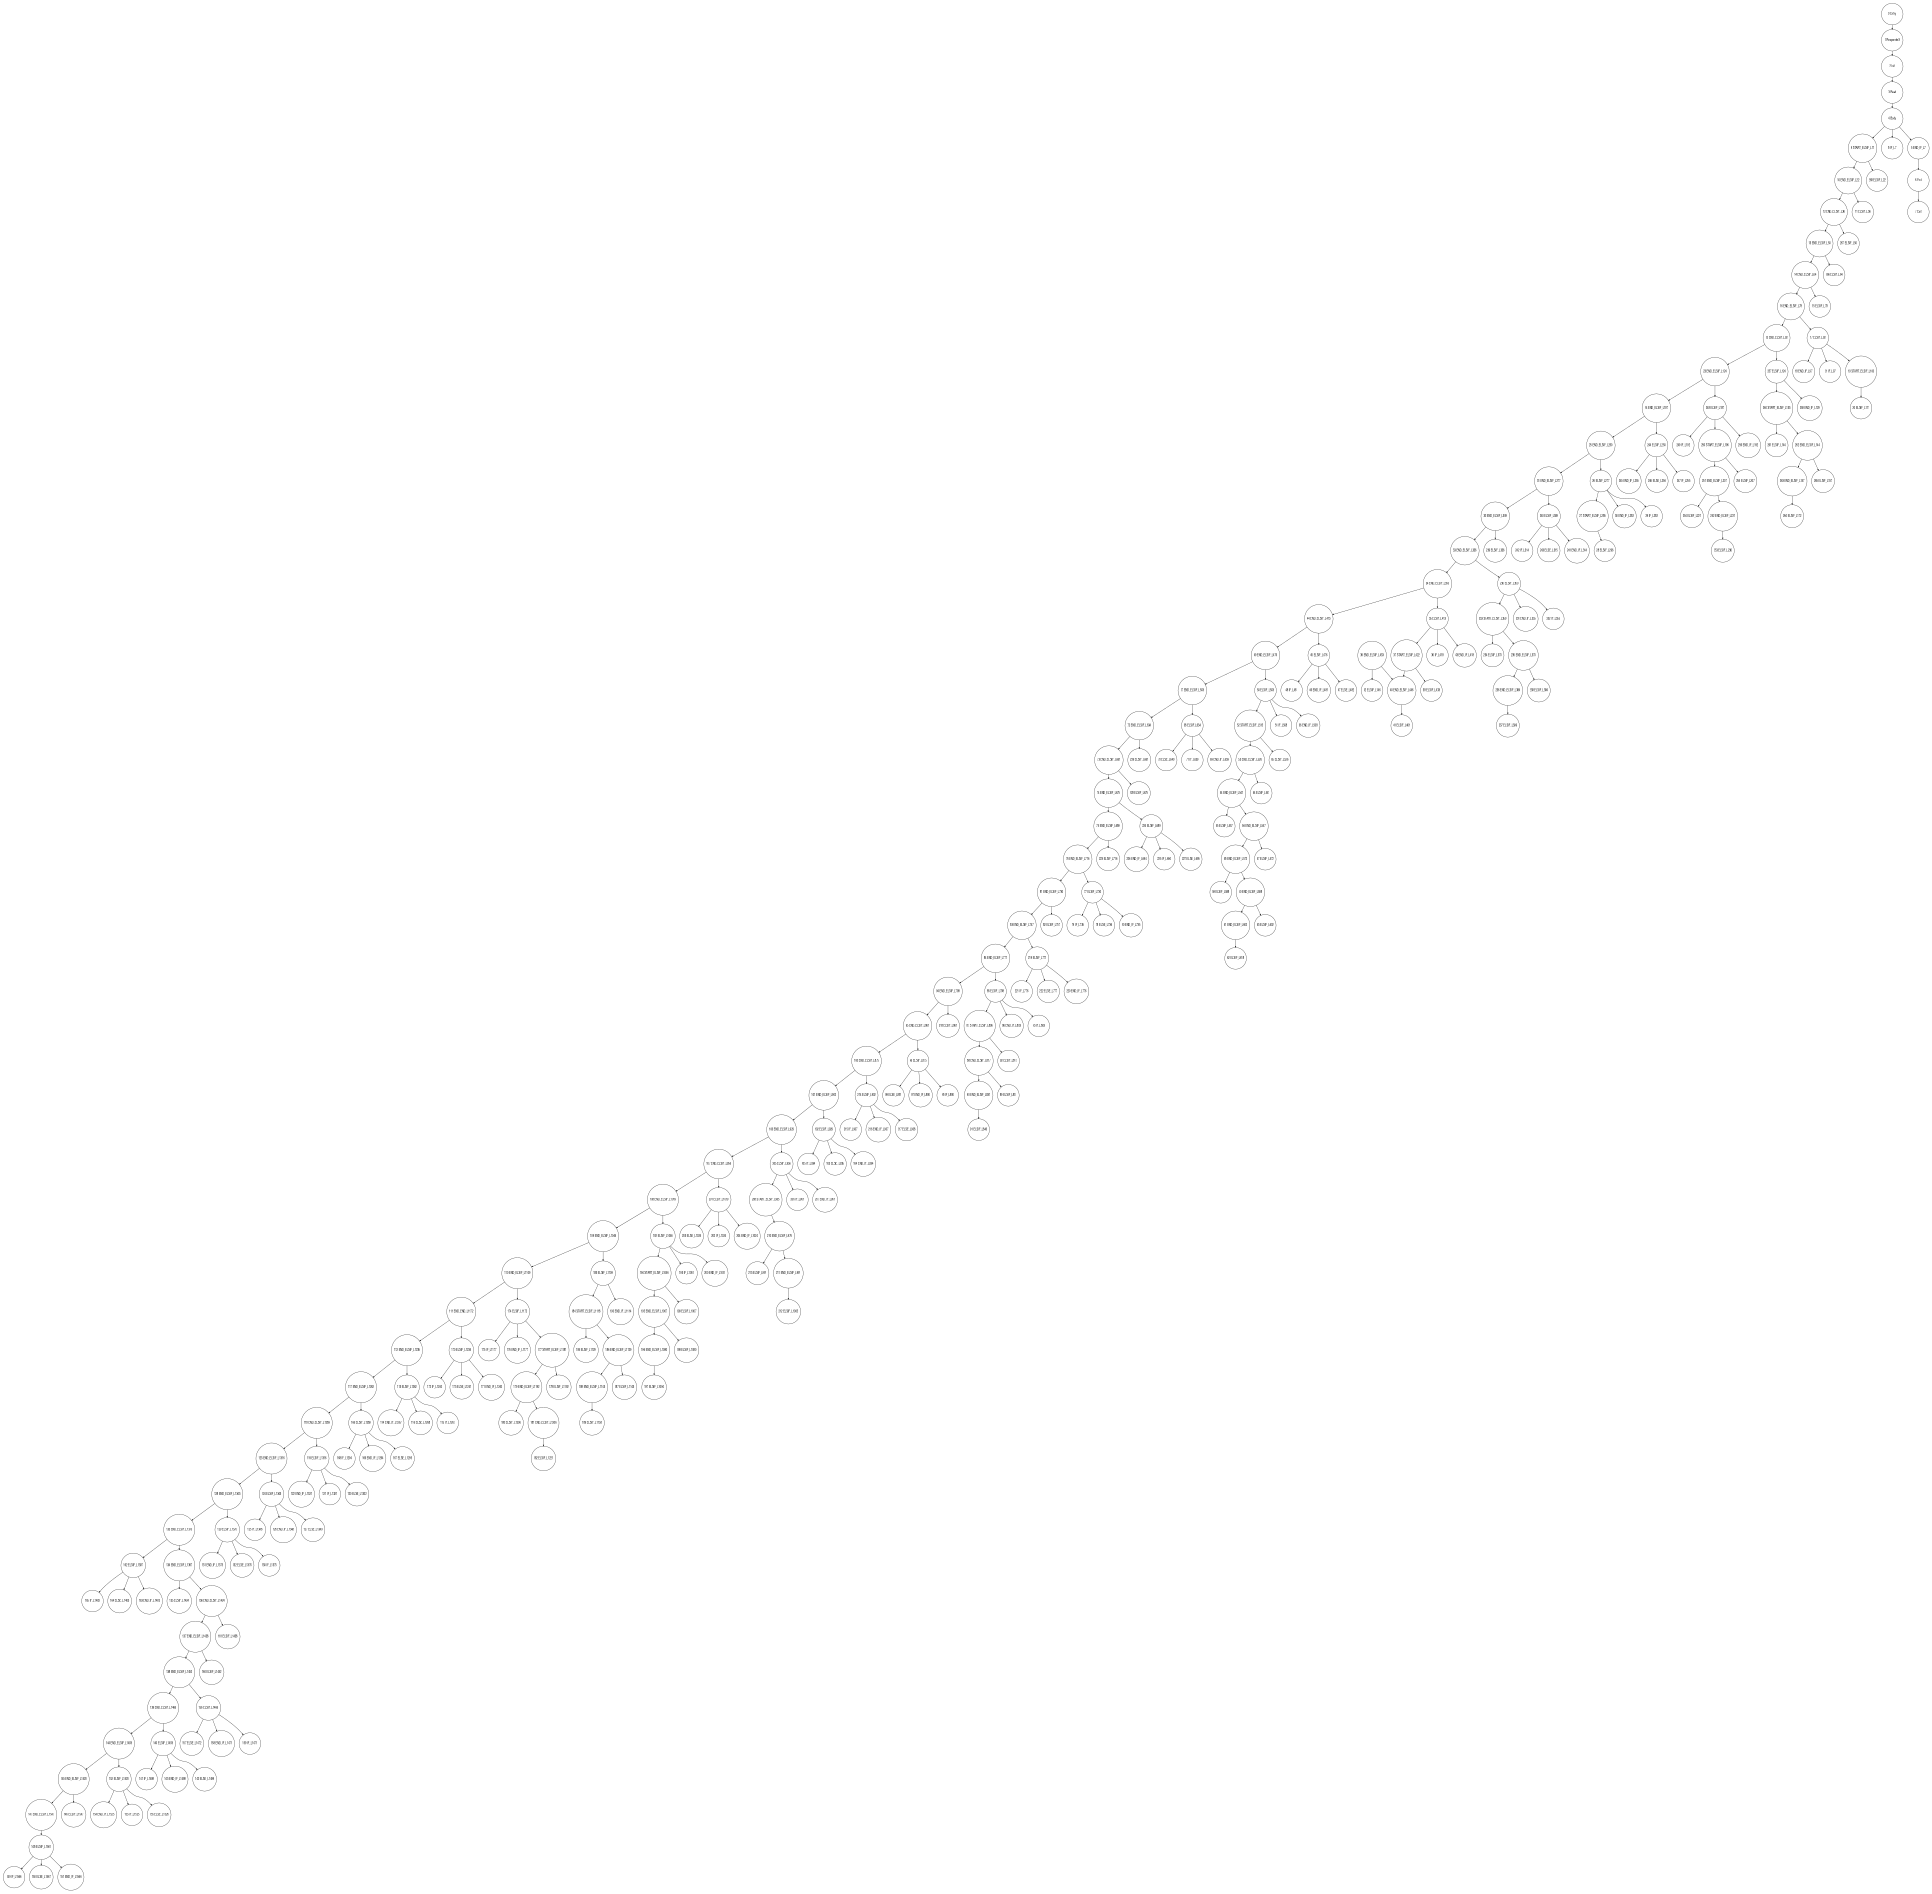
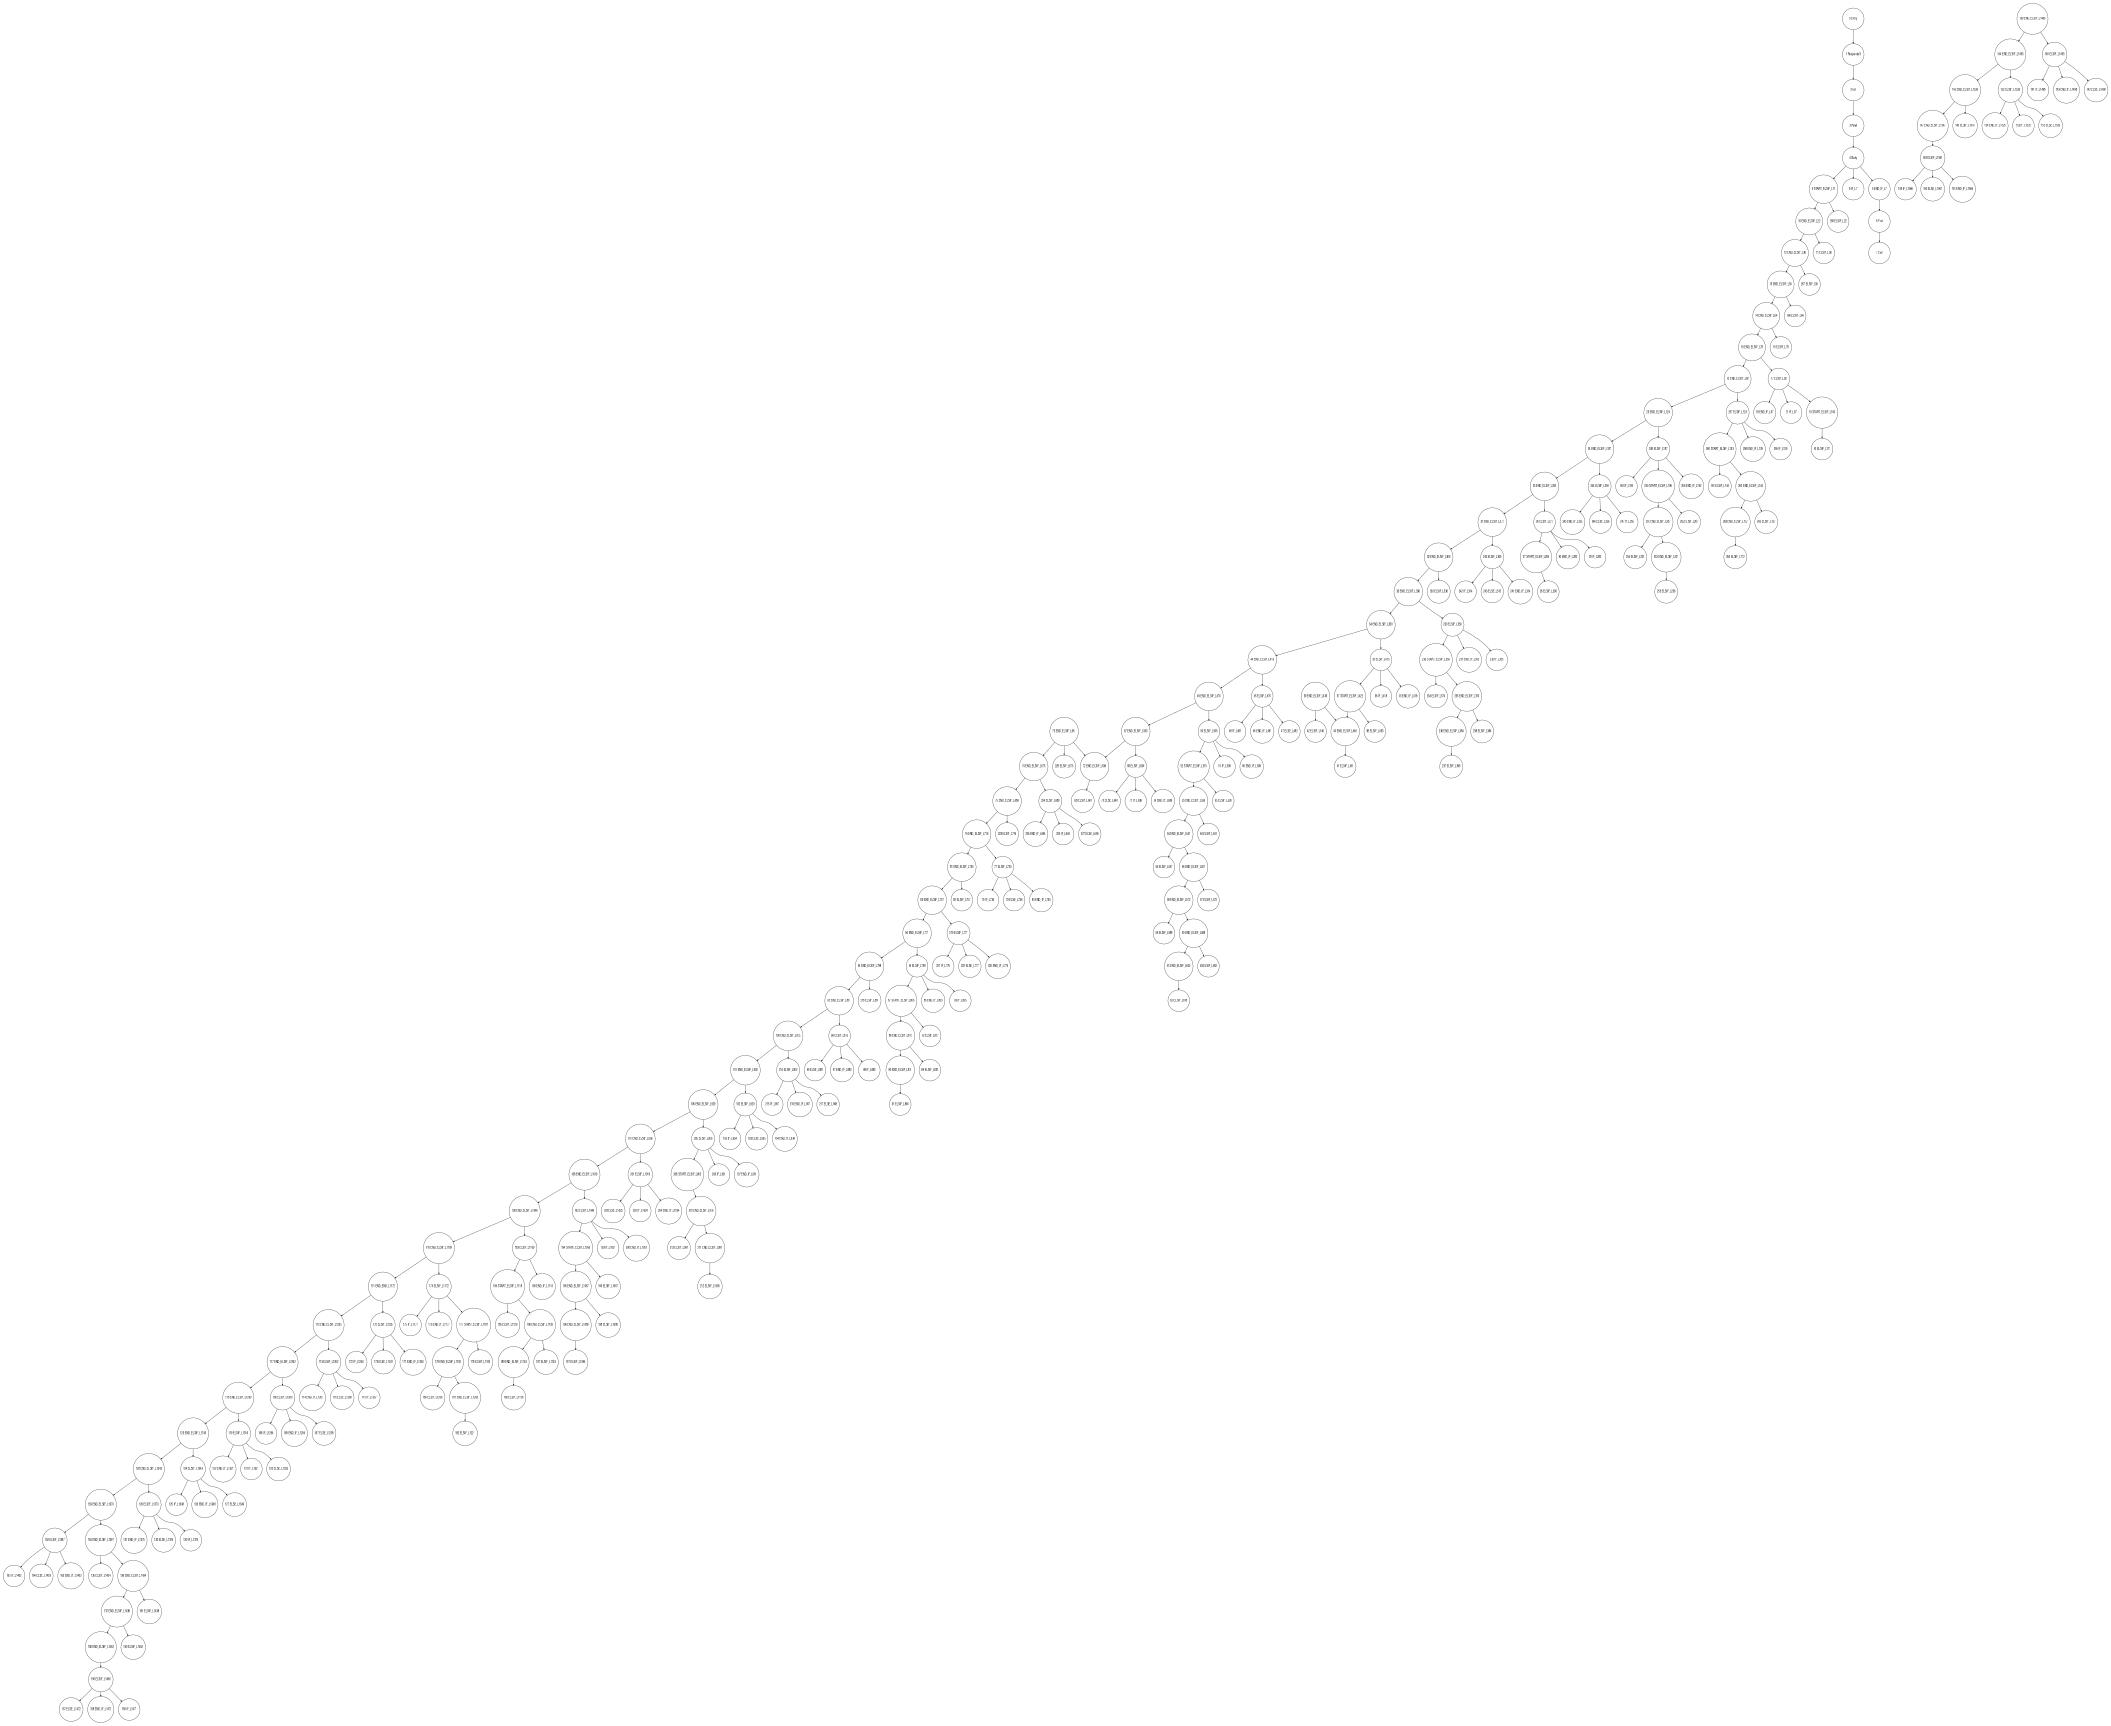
node "259 IF_L129": added
edge "72 END_ELSIF_L634" -> "73 END_ELSIF_L661": reversed
edge "138 END_ELSIF_L1452" -> "139 END_ELSIF_L1466": removed
